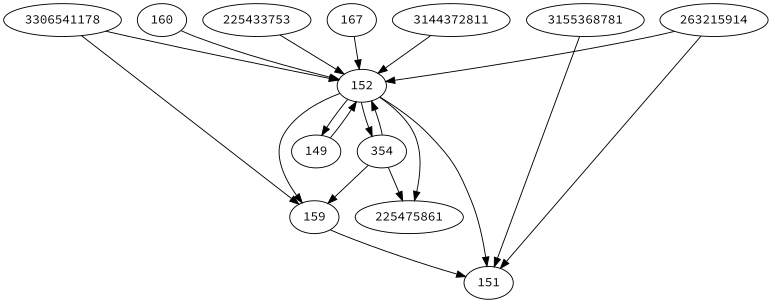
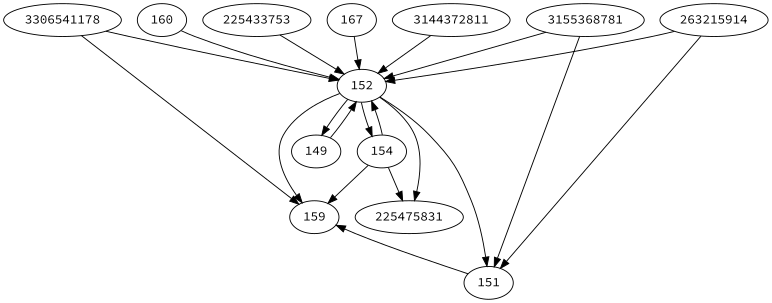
edge "3155368781" -> "152": added
node "354": label "354" -> "154"
node "225475861": label "225475861" -> "225475831"
edge "159" -> "151": reversed
